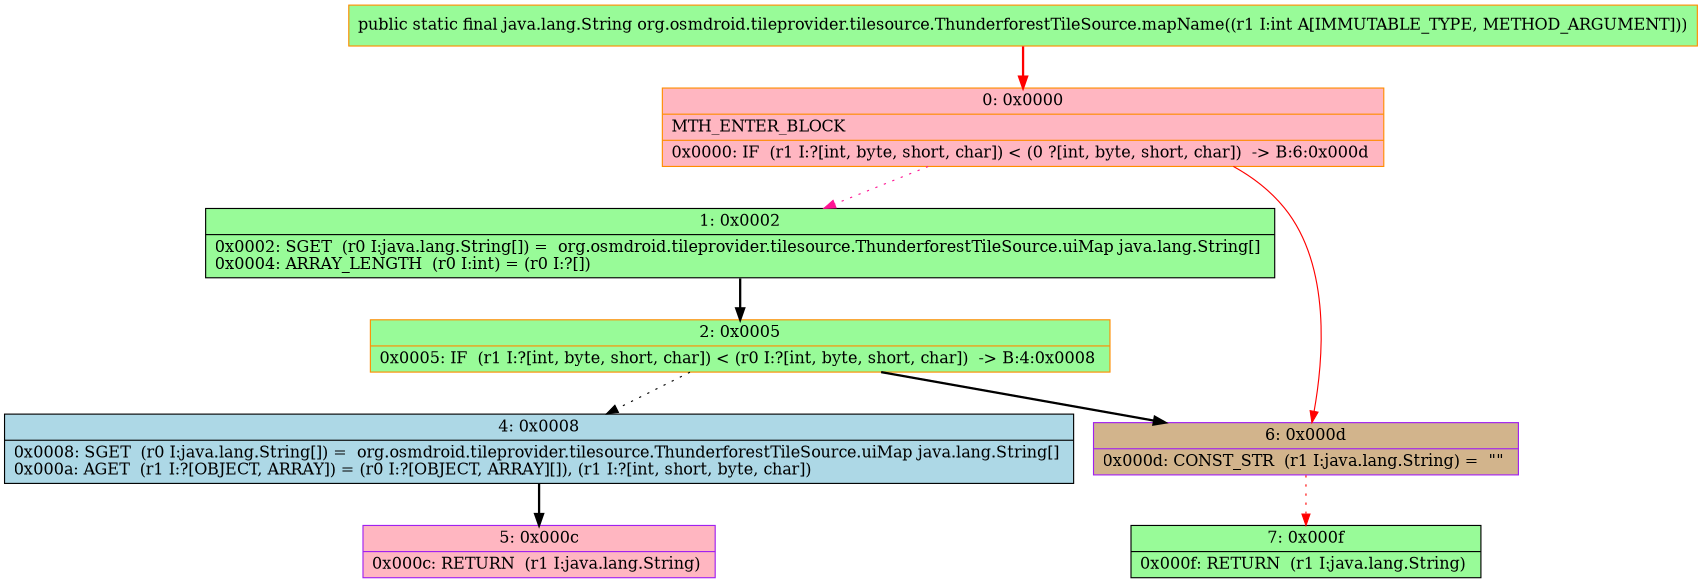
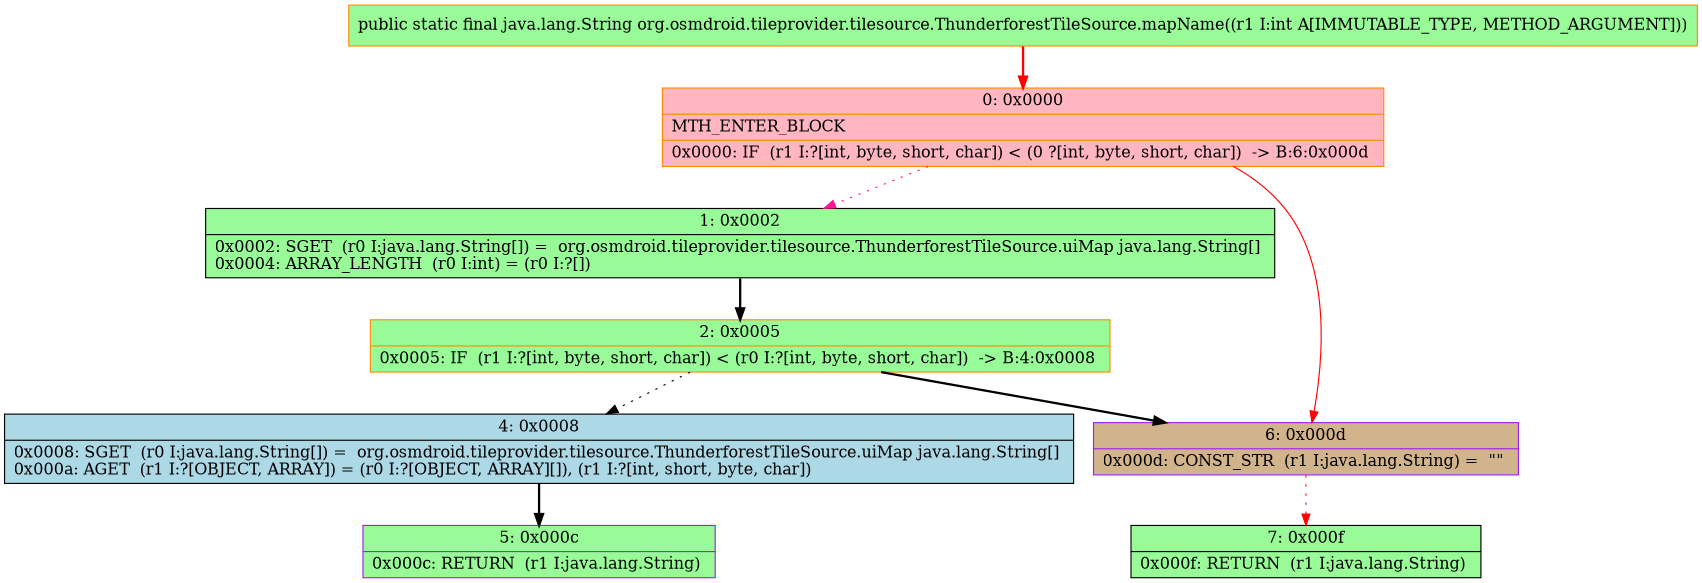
node "5: 0x000c": fillcolor lightpink -> palegreen
